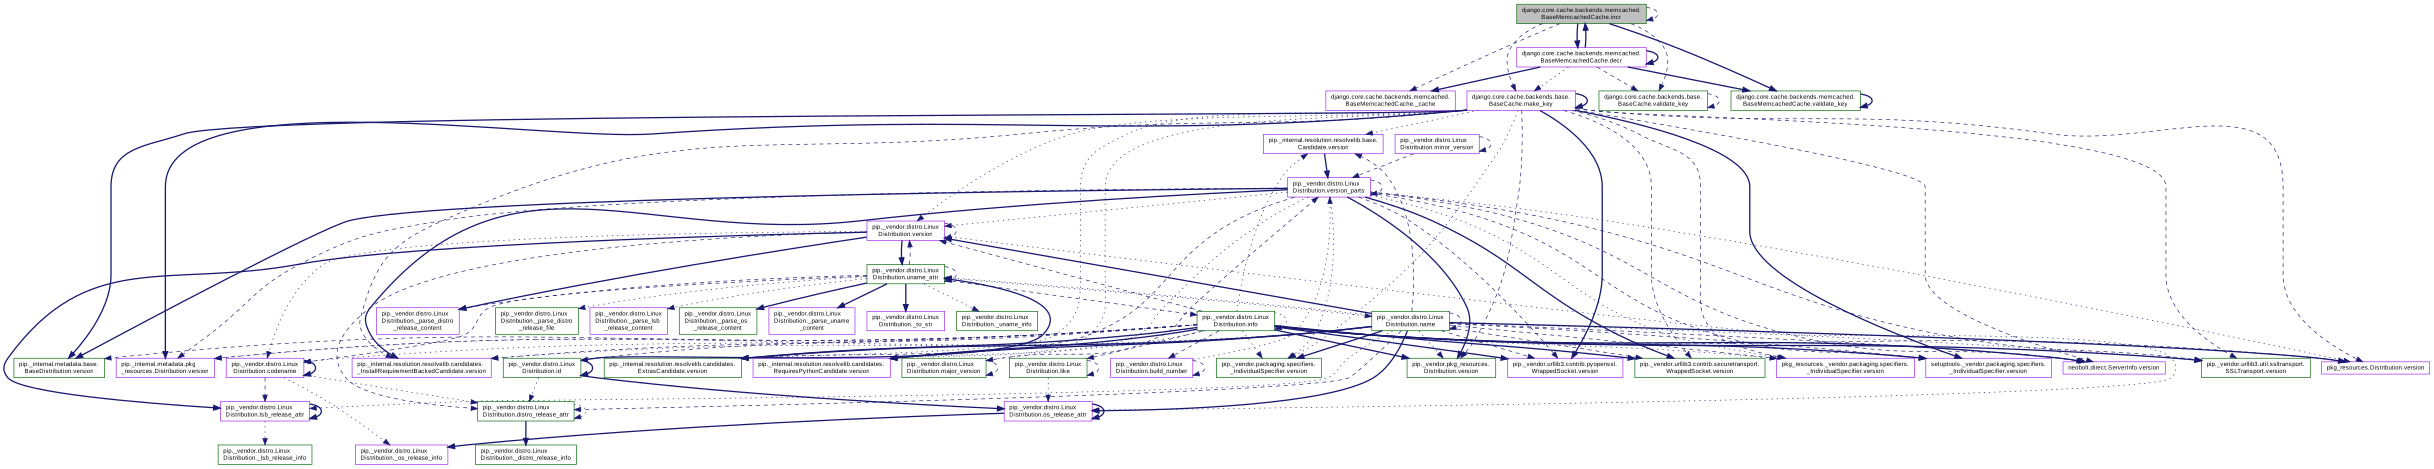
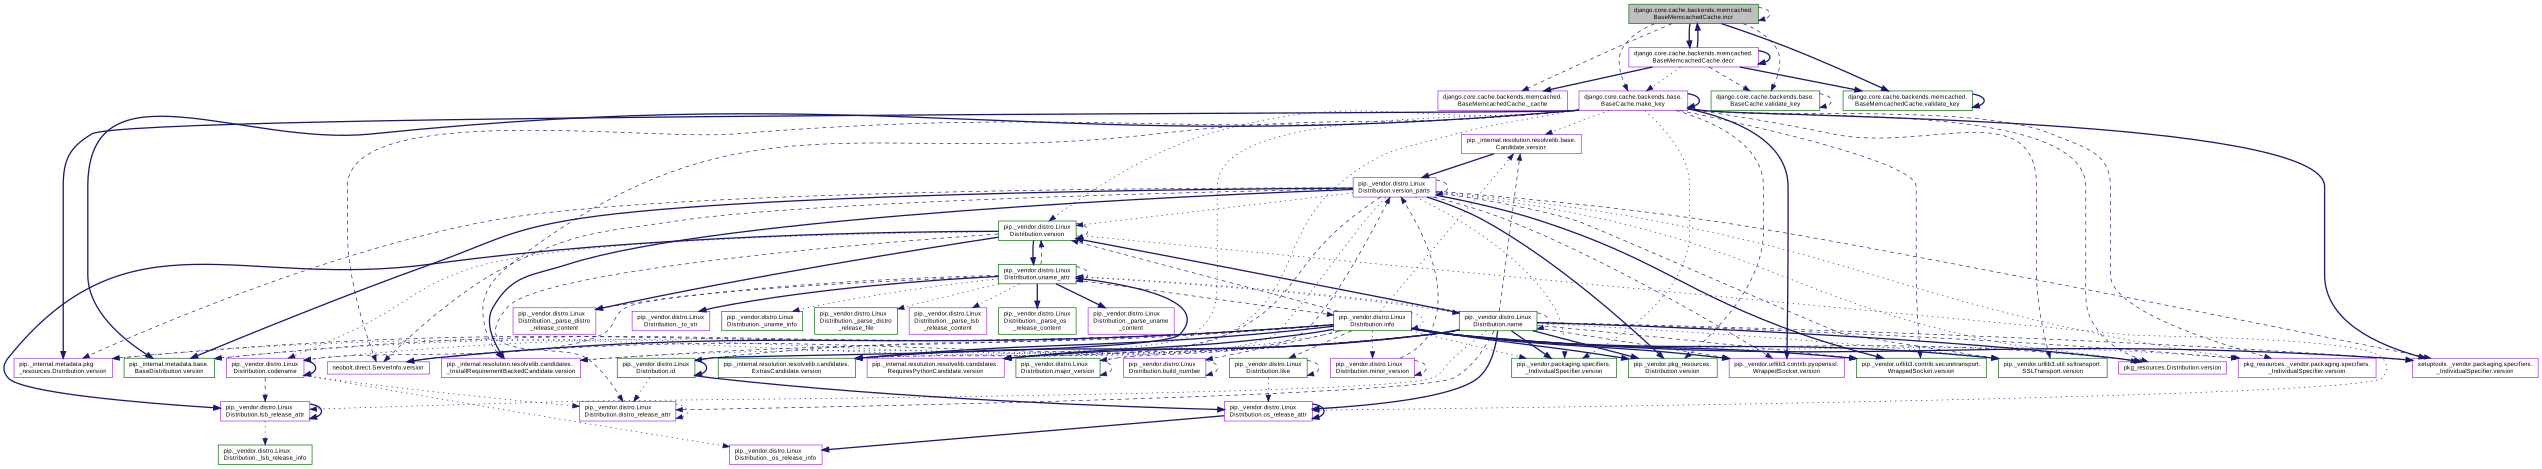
node "pip._vendor.distro.Linux Distribution.version": color purple -> darkgreen
edge "pip._vendor.distro.Linux Distribution.build_number" -> "pip._vendor.distro.Linux Distribution.version_parts": removed
edge "pip._vendor.distro.Linux Distribution.name" -> "pip._vendor.pkg_resources. Distribution.version": style dotted -> bold
edge "pip._vendor.distro.Linux Distribution.info" -> "pip._vendor.distro.Linux Distribution.minor_version": added
edge "pip._vendor.distro.Linux Distribution.name" -> "pip._internal.metadata.base. BaseDistribution.version": added
node "pip._vendor.distro.Linux Distribution.distro_release_attr": color darkgreen -> purple
node "pip._vendor.distro.Linux Distribution._distro_release_info": removed
